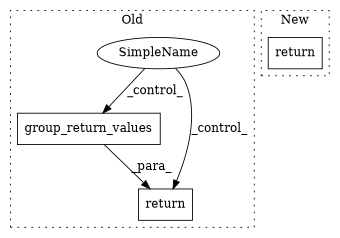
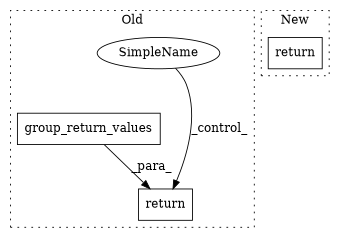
edge "SimpleName" -> "group_return_values": removed, label "_control_"
